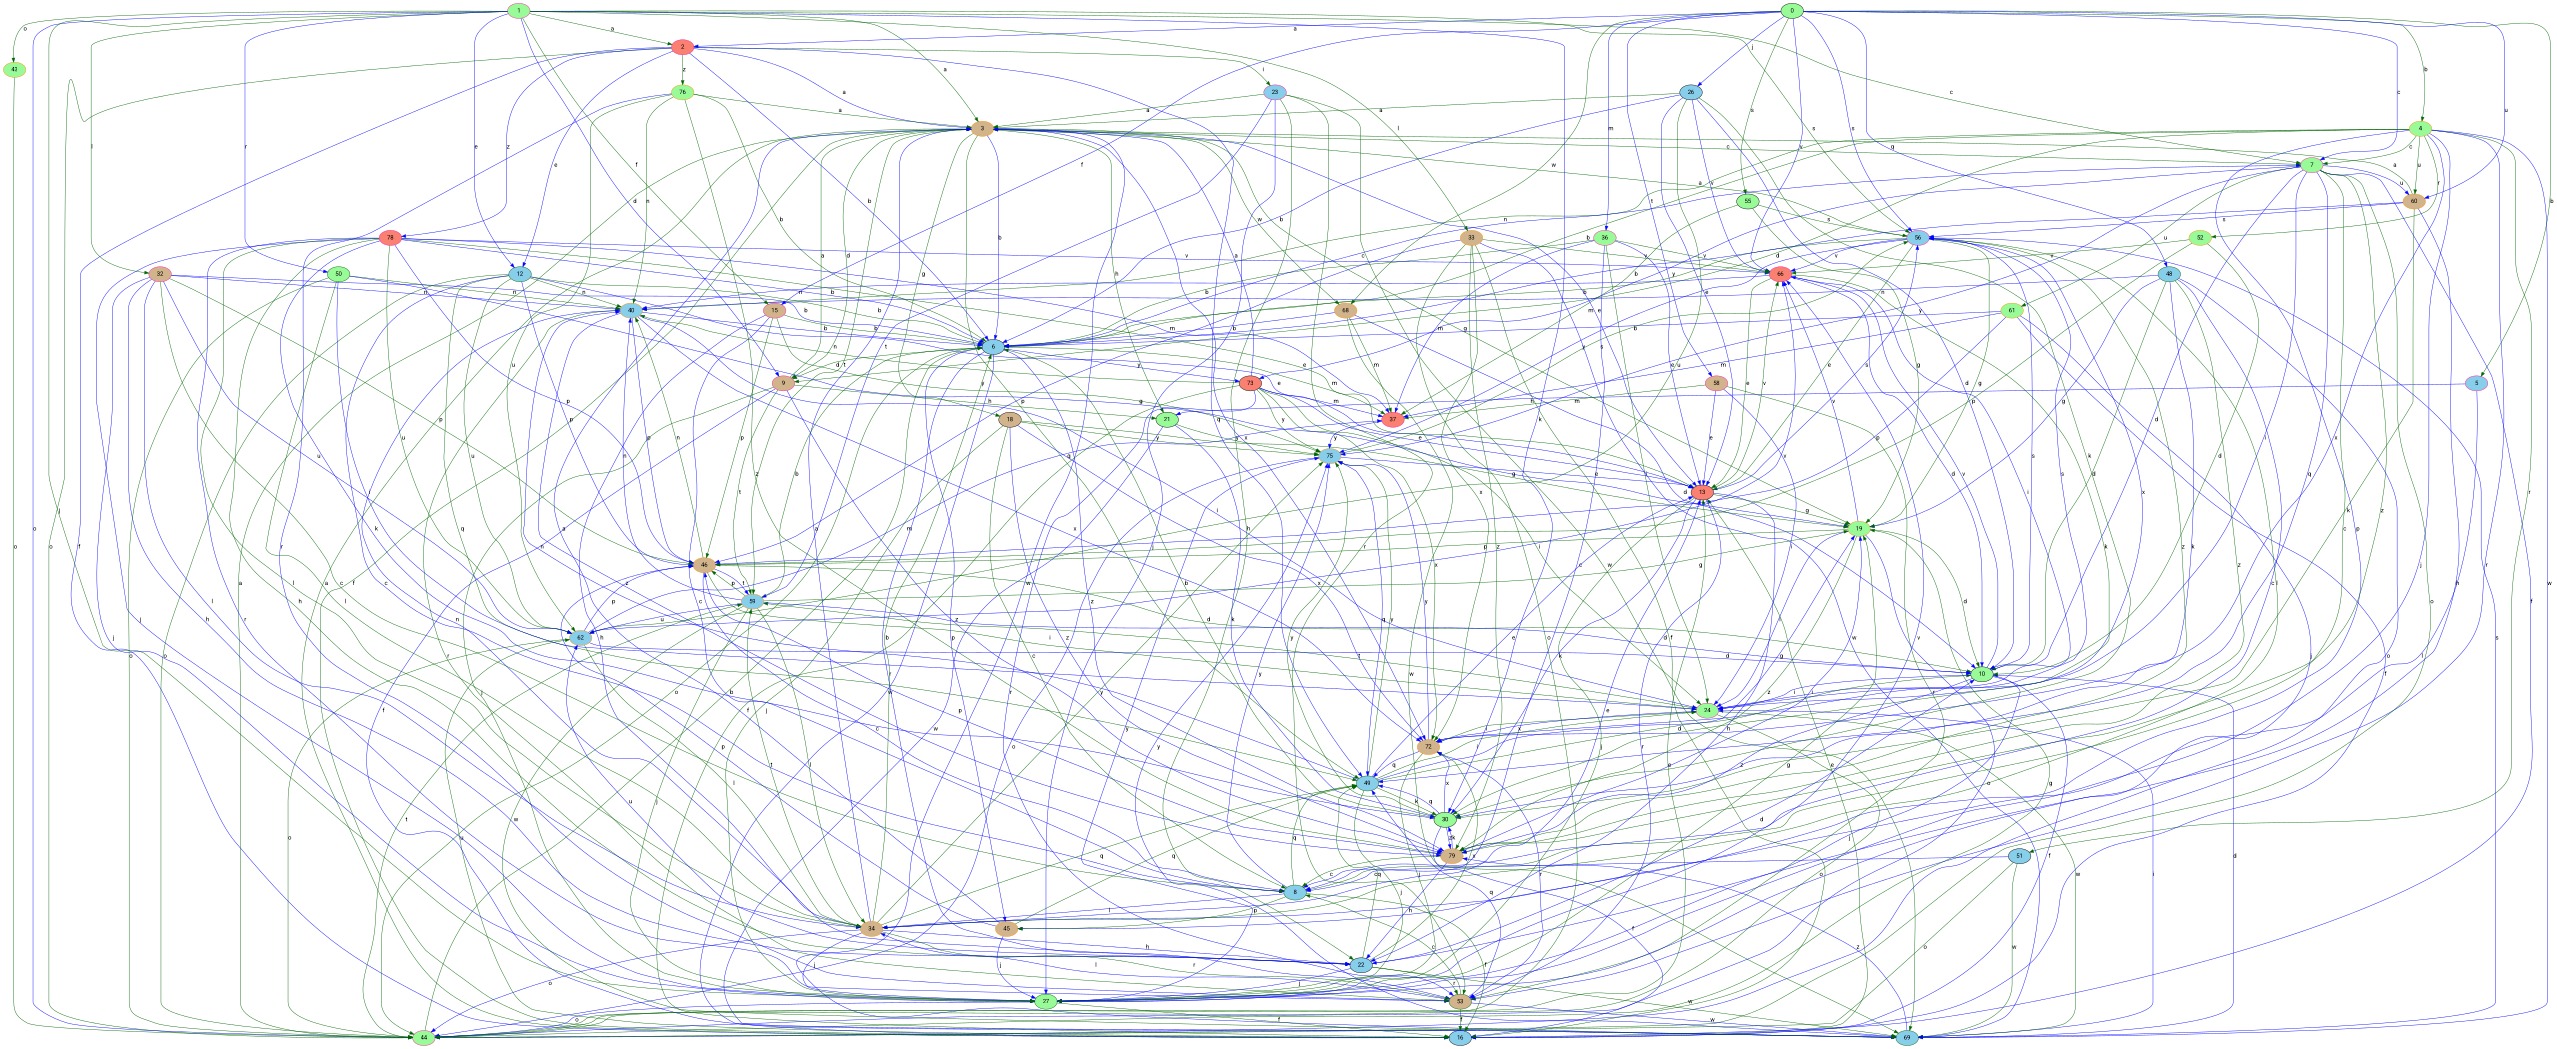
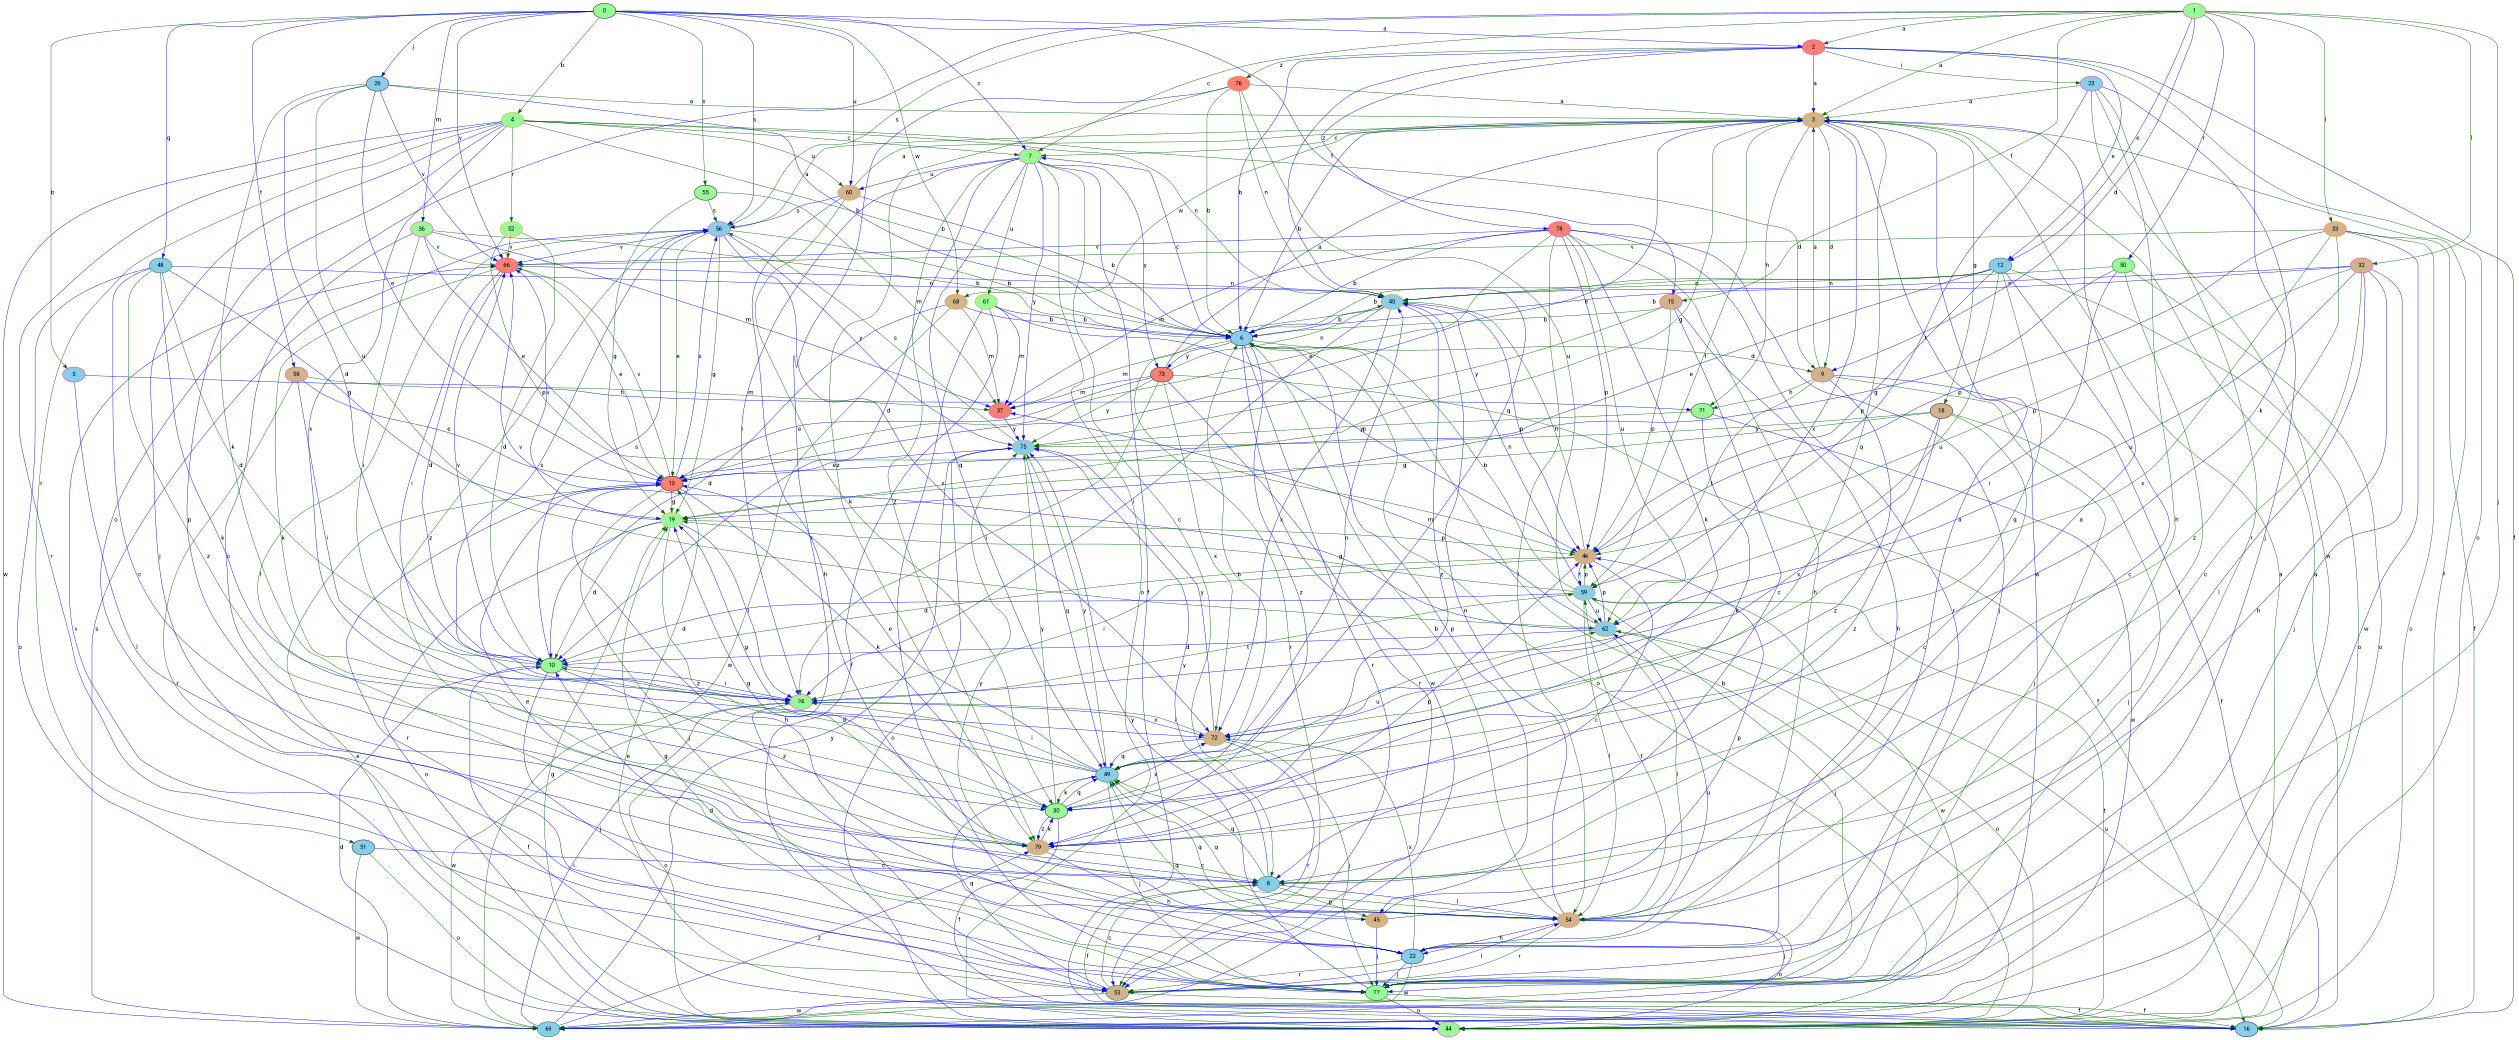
node "43": removed
node "76": fillcolor palegreen -> salmon
edge "79" -> "19": label "i" -> "g"
edge "49" -> "62": added, label "u"
node "34": label "34" -> "54"
